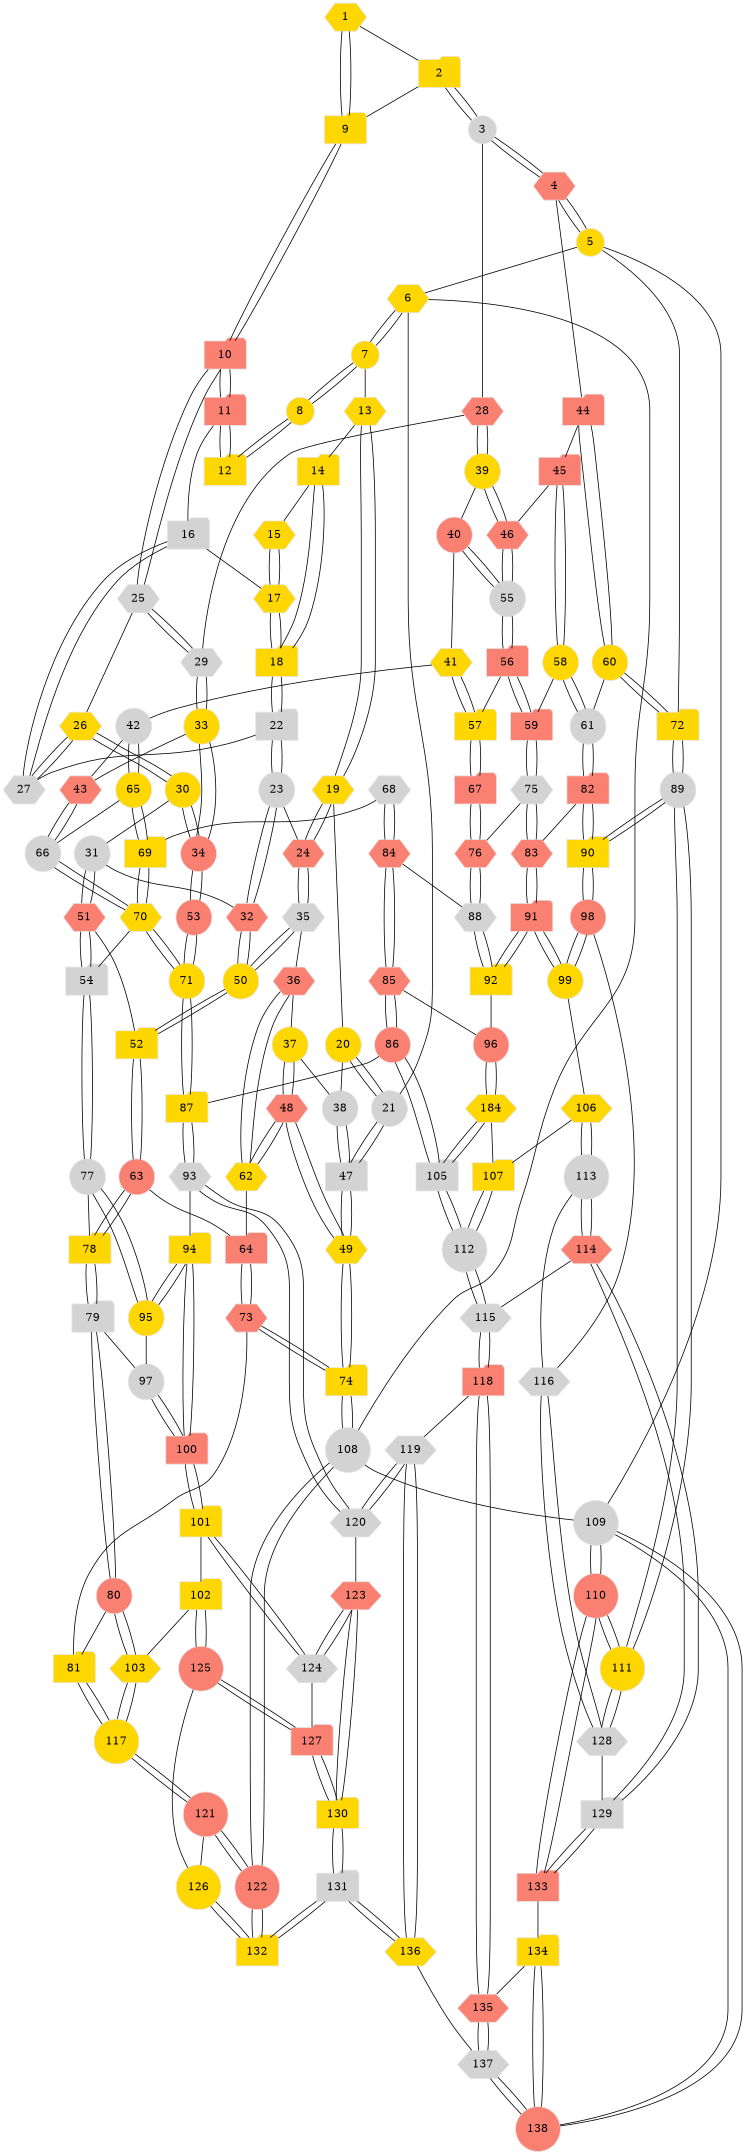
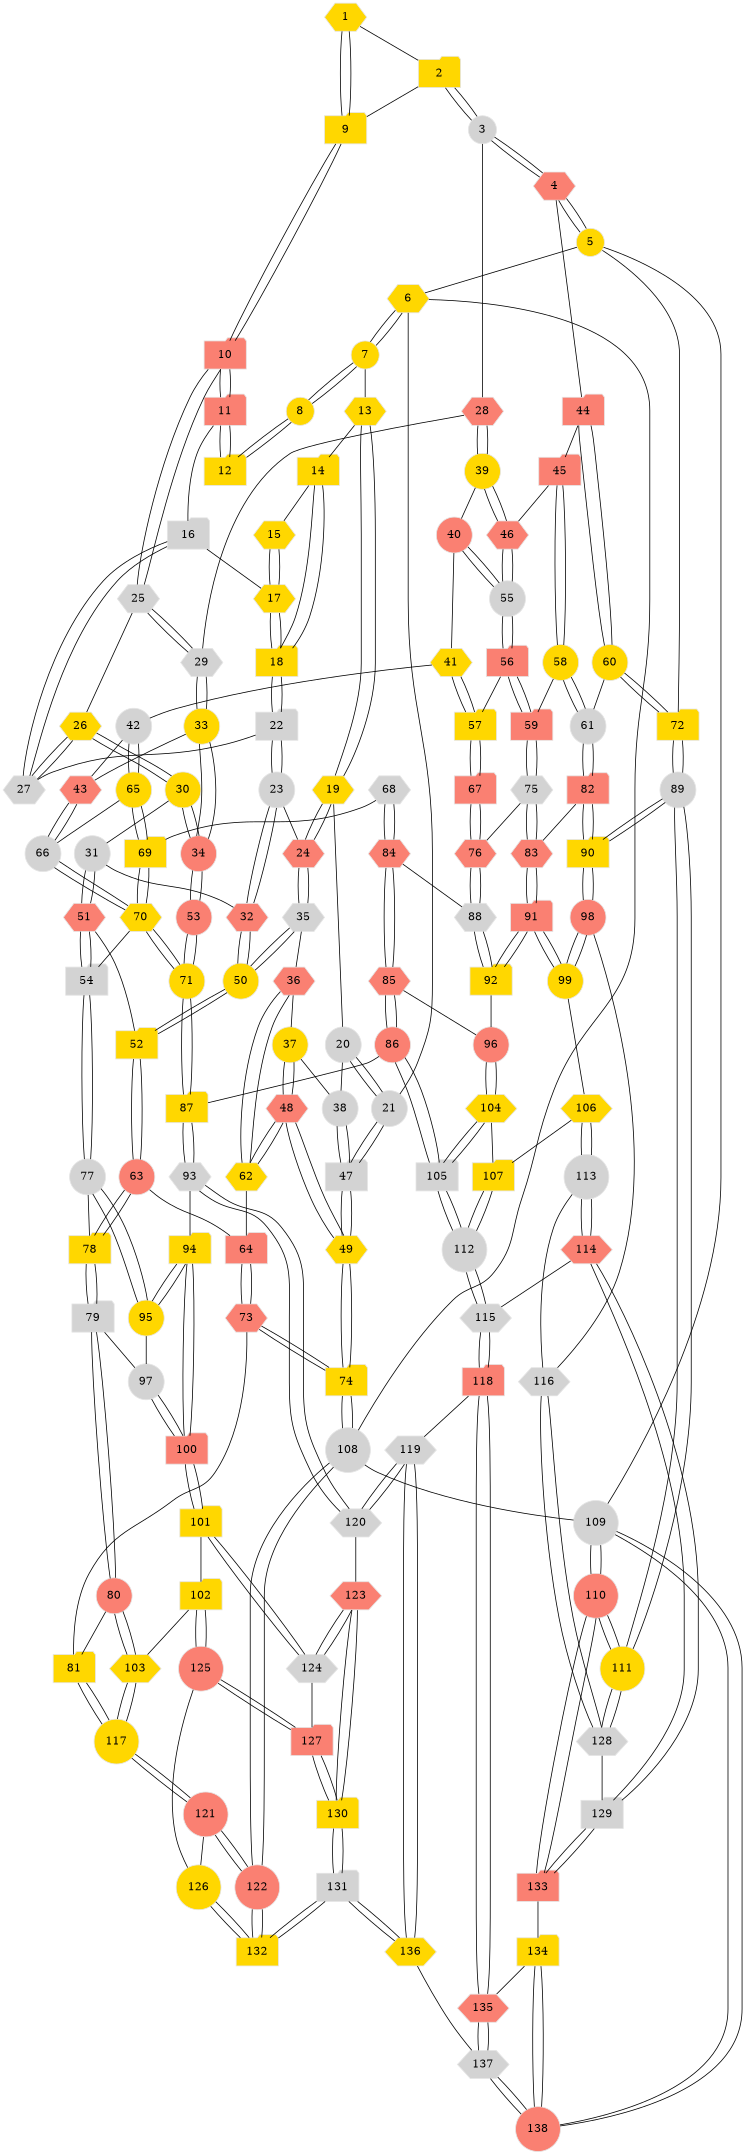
node "20": fillcolor gold -> lightgrey
node "184": label "184" -> "104"
